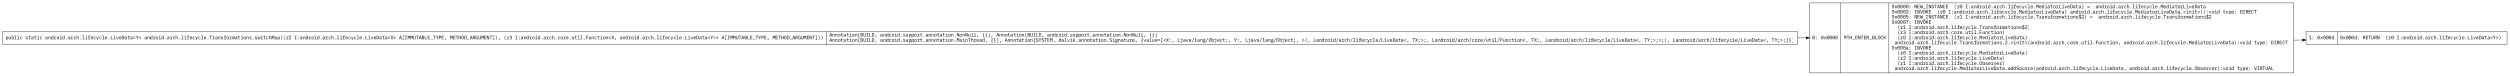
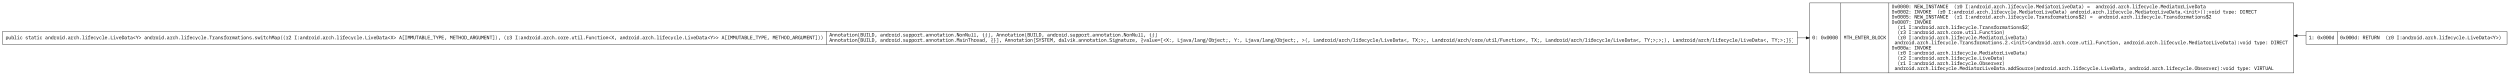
edge "0: 0x0000" -> "1: 0x000d": reversed
